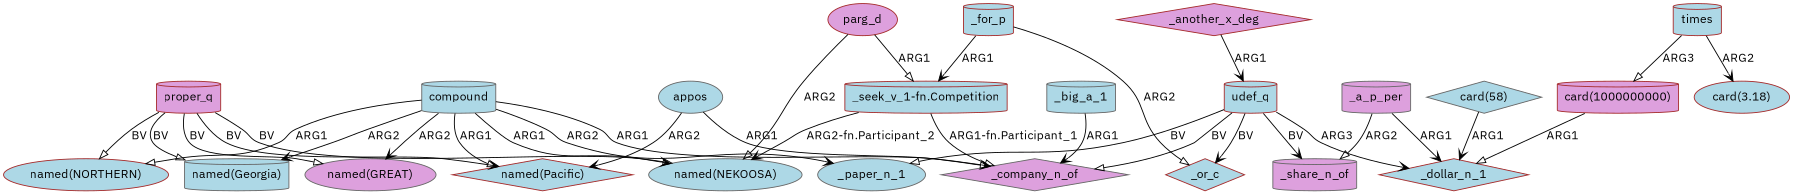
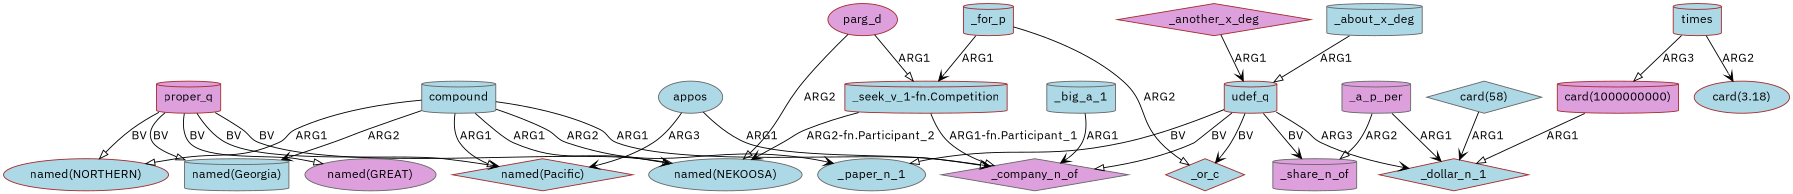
node "_about_x_deg": added
edge "compound" -> "named(GREAT)": removed, label "ARG2"
edge "appos" -> "named(Pacific)": label "ARG2" -> "ARG3"
